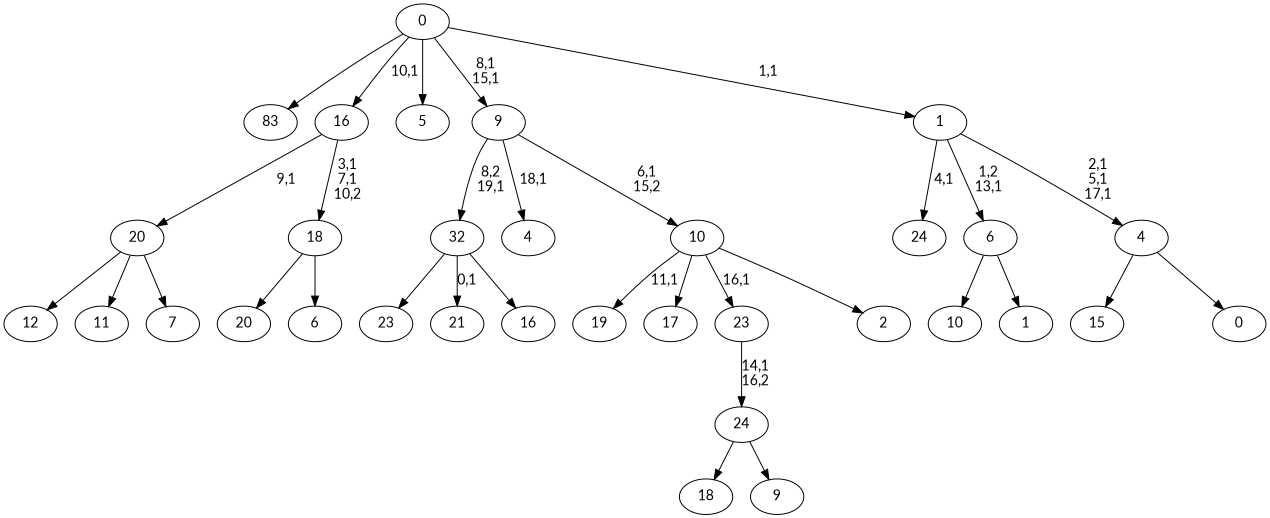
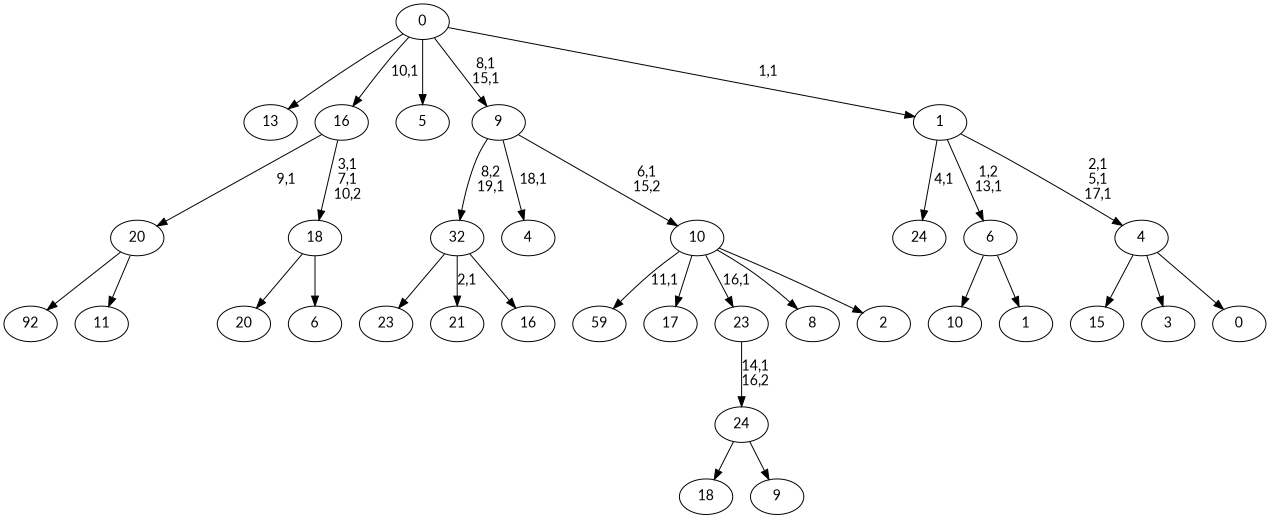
node "83": label "83" -> "13"
edge "32" -> "21": label "0,1" -> "2,1"
node "12": label "12" -> "92"
node "7": removed
node "19": label "19" -> "59"
node "8": added
node "3": added
